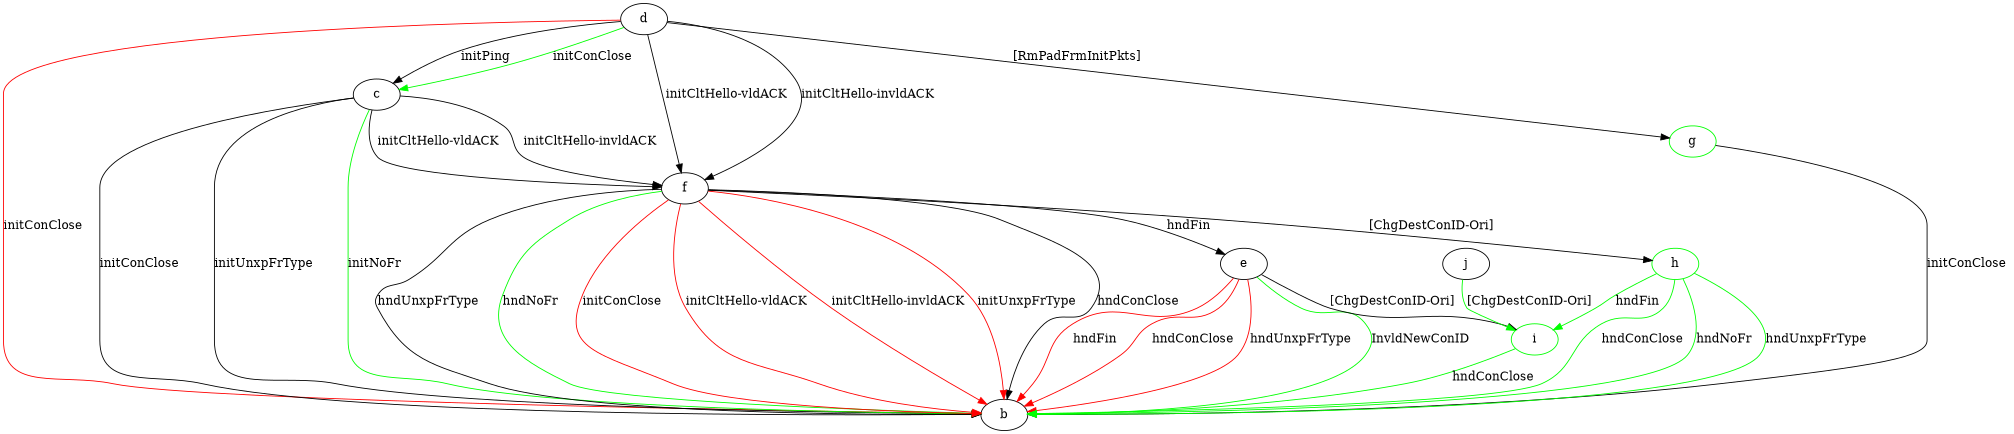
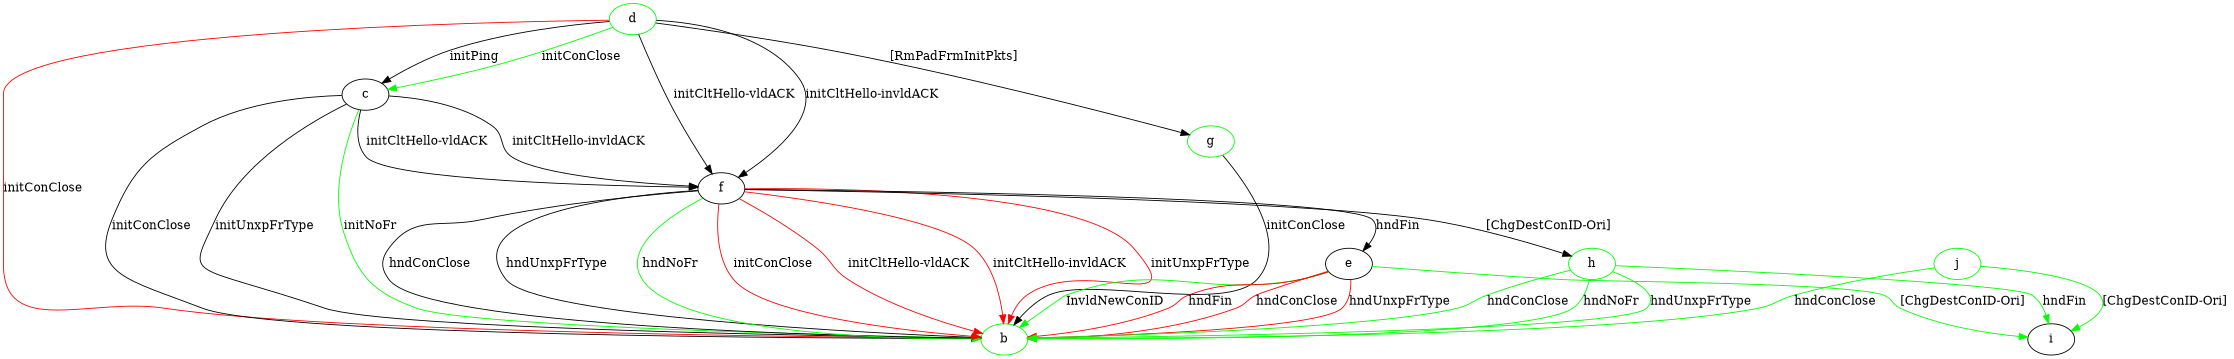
node "d": color black -> green
node "j": color black -> green
edge "e" -> "i": color black -> green
node "i": color green -> black
edge "i" -> "b": now "j" -> "b"
node "b": color black -> green
